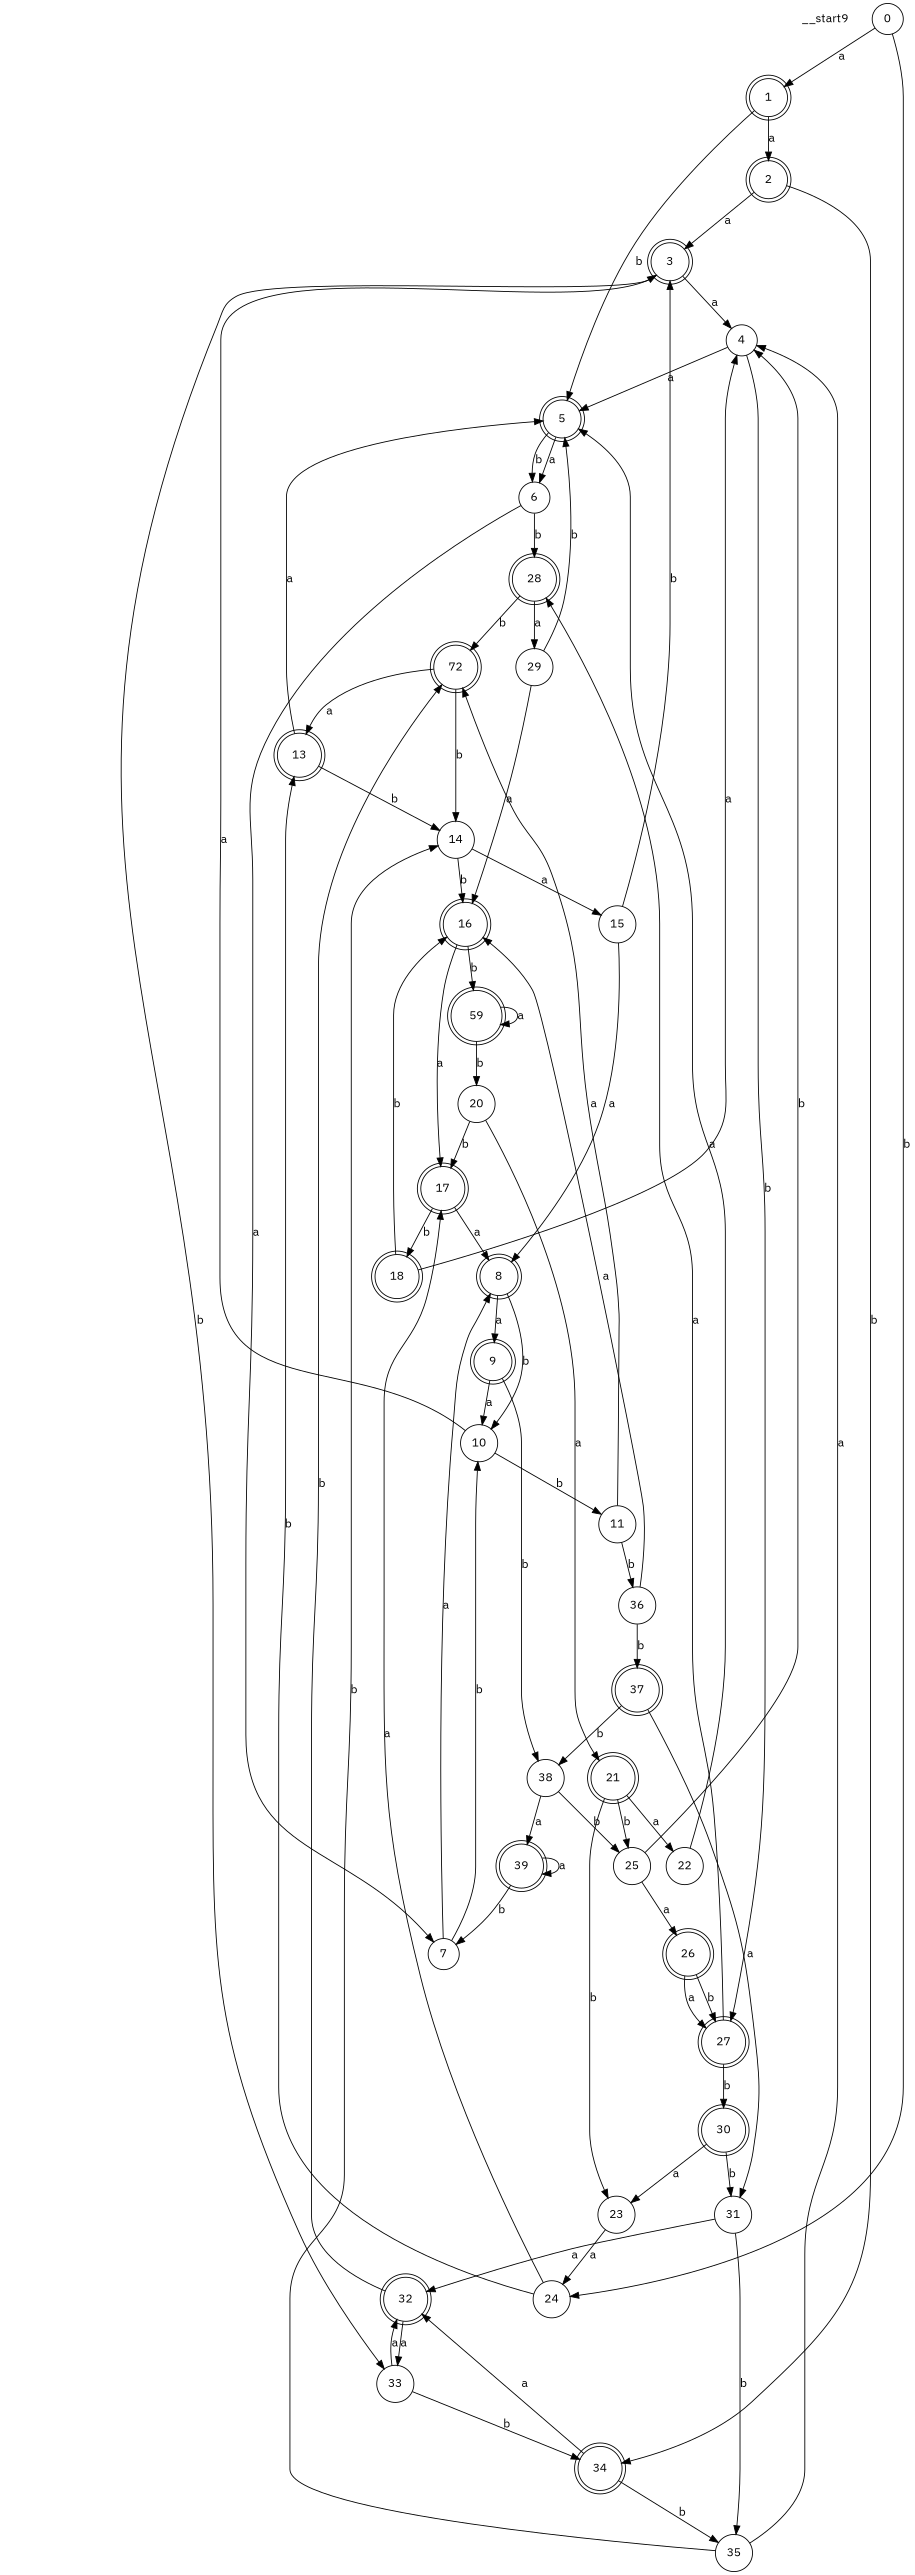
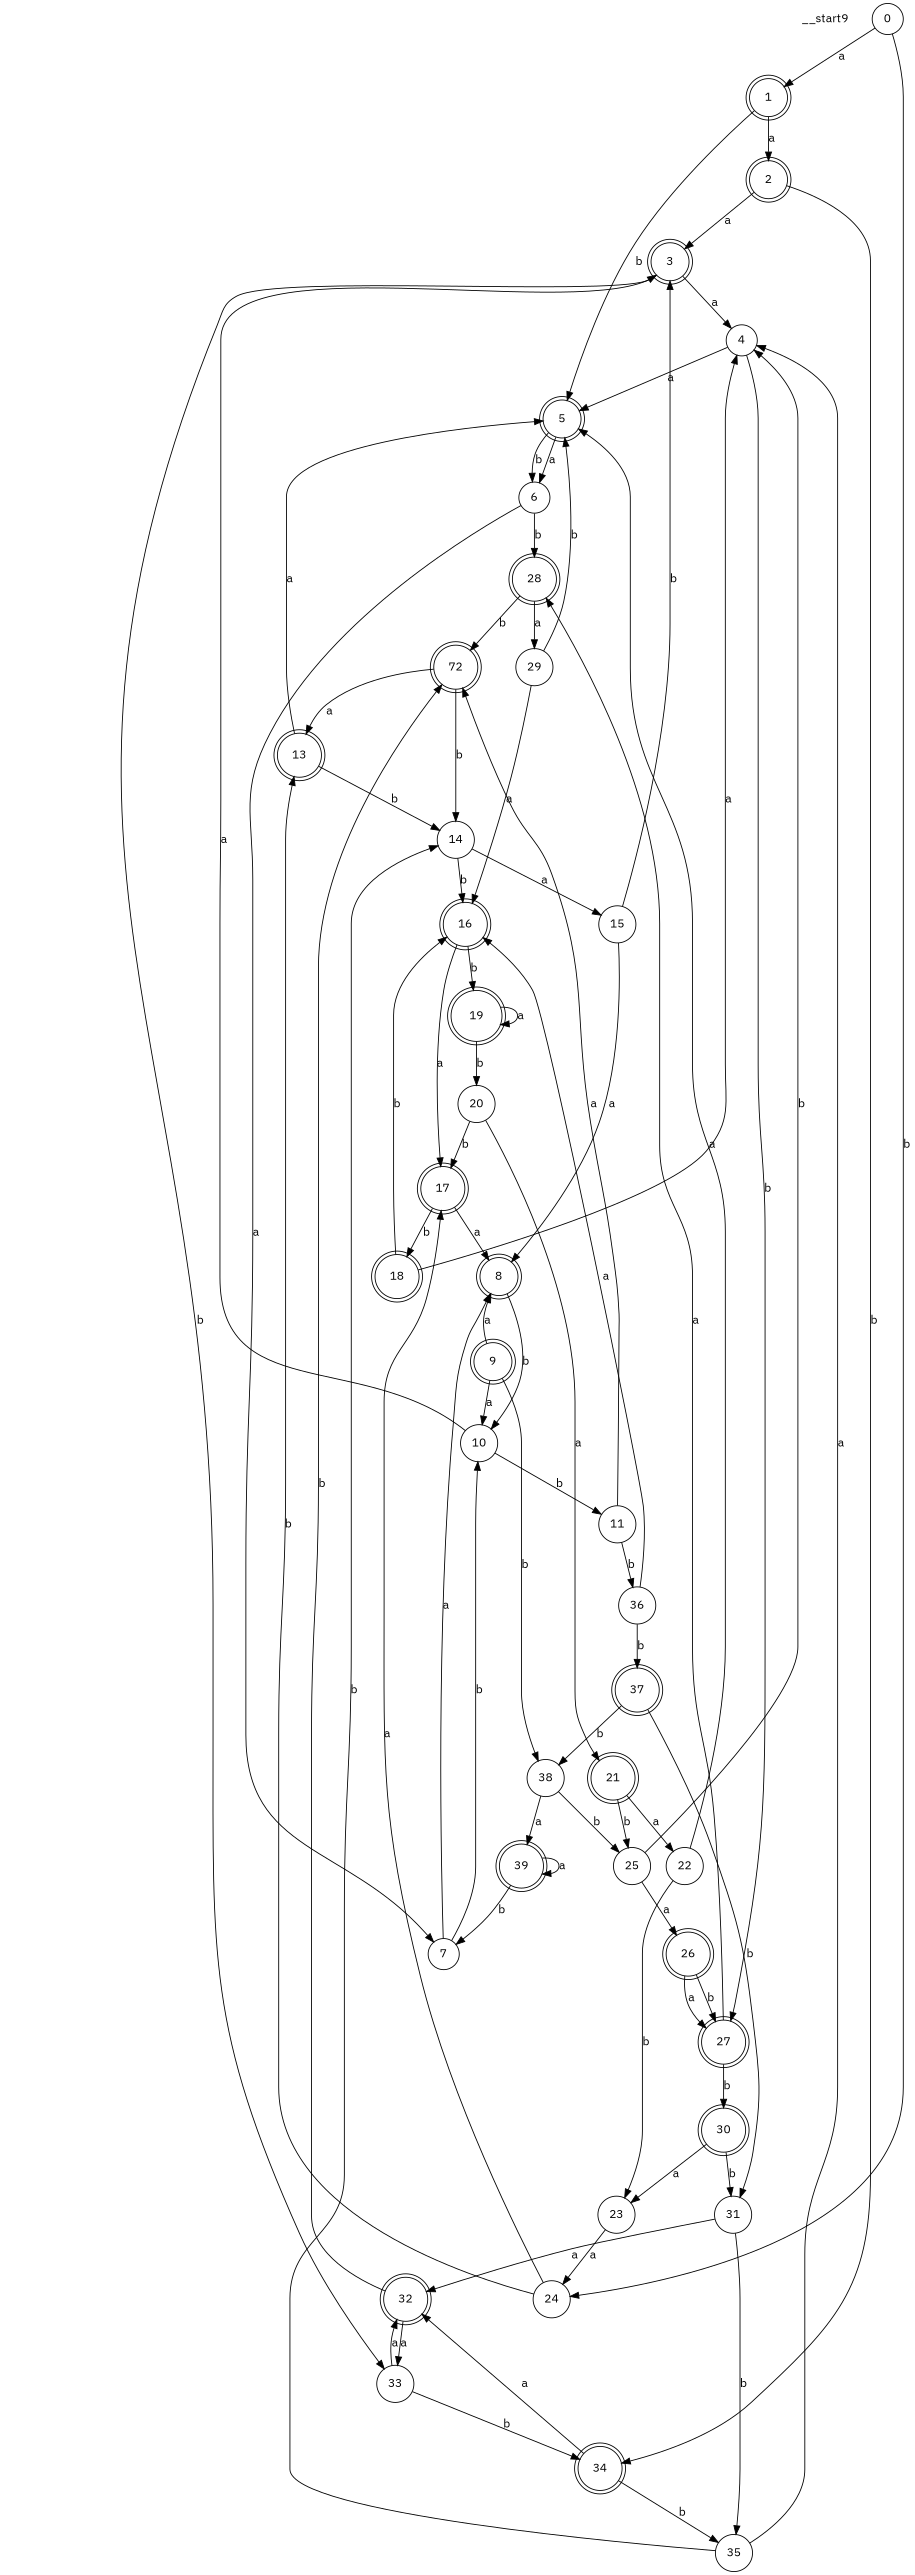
node "59": label "59" -> "19"
edge "8" -> "9": reversed
edge "37" -> "31": label "a" -> "b"
edge "21" -> "23": now "22" -> "23"
